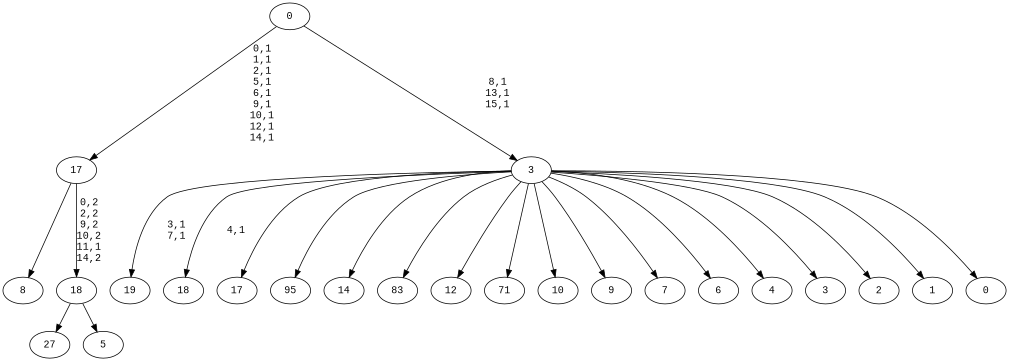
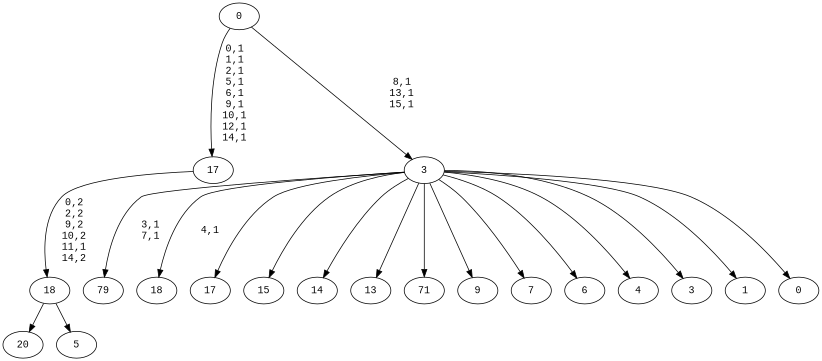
node "8": removed
node "19": label "19" -> "79"
node "95": label "95" -> "15"
node "83": label "83" -> "13"
node "12": removed
node "10": removed
node "2": removed
node "27": label "27" -> "20"
